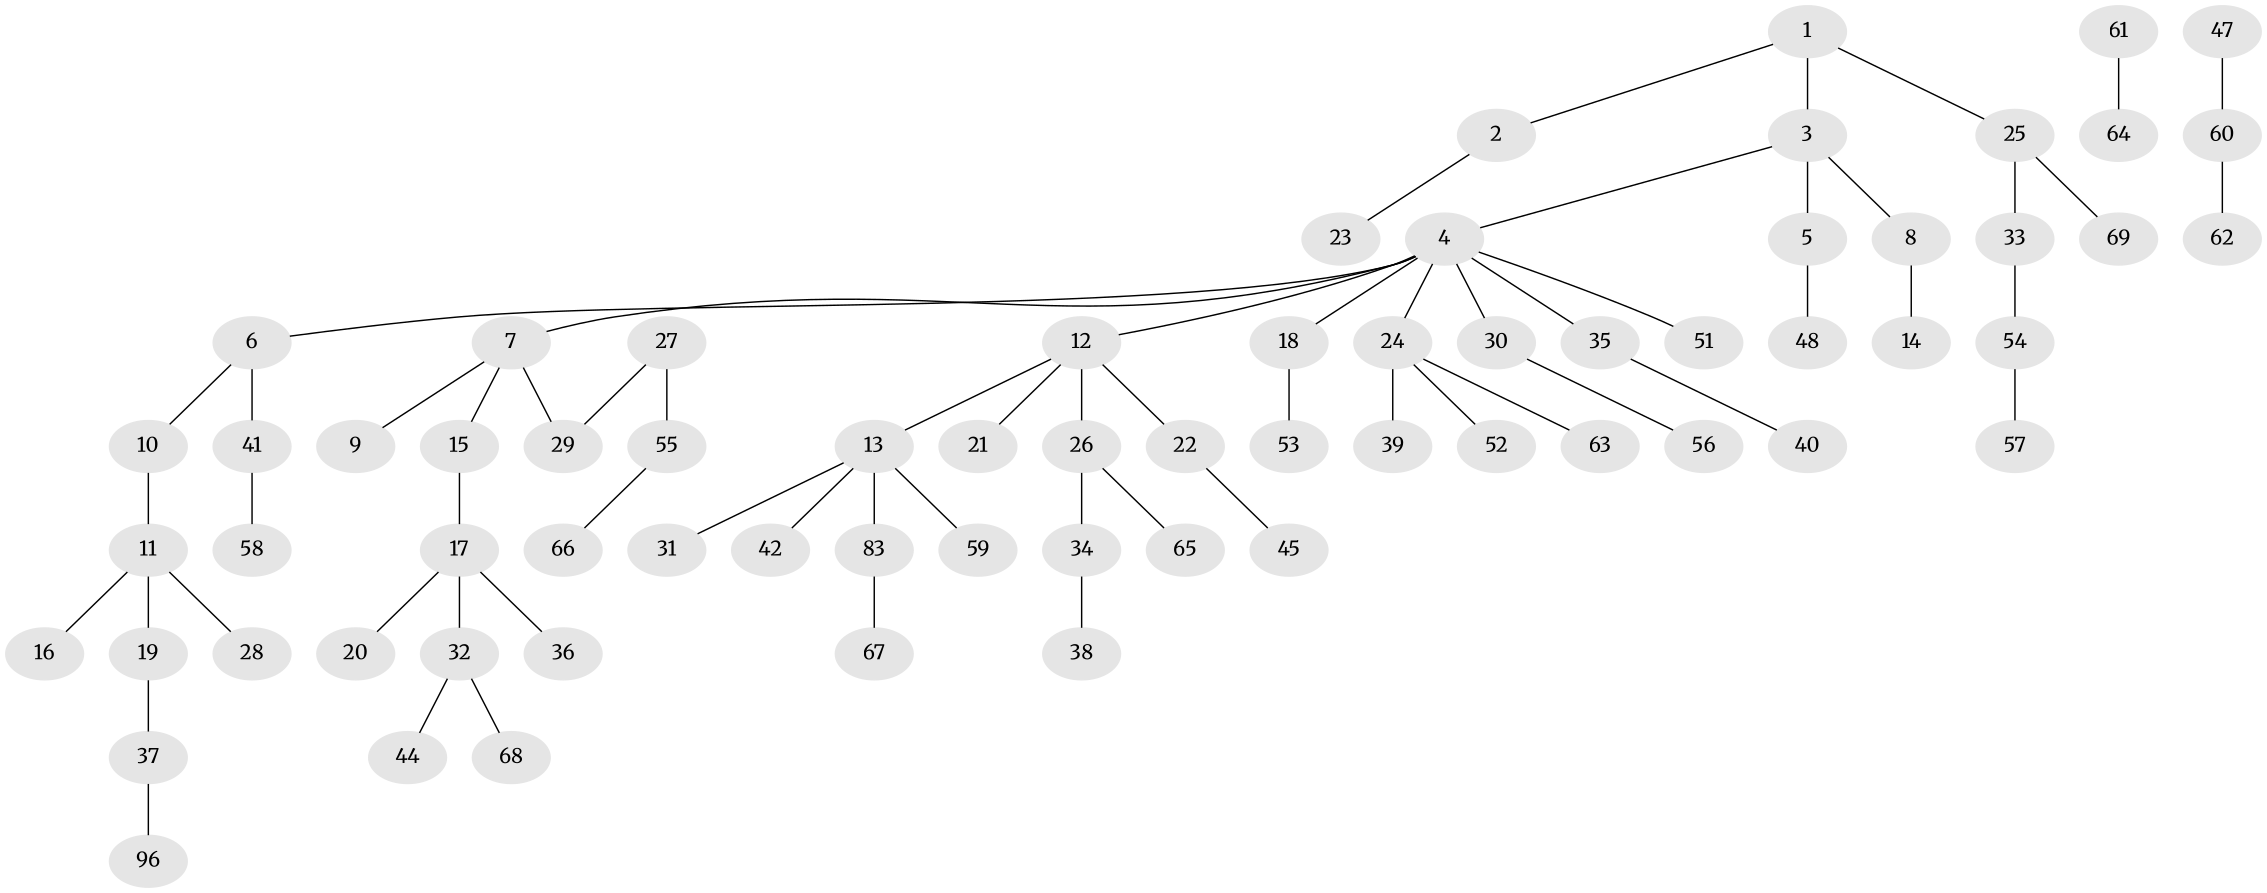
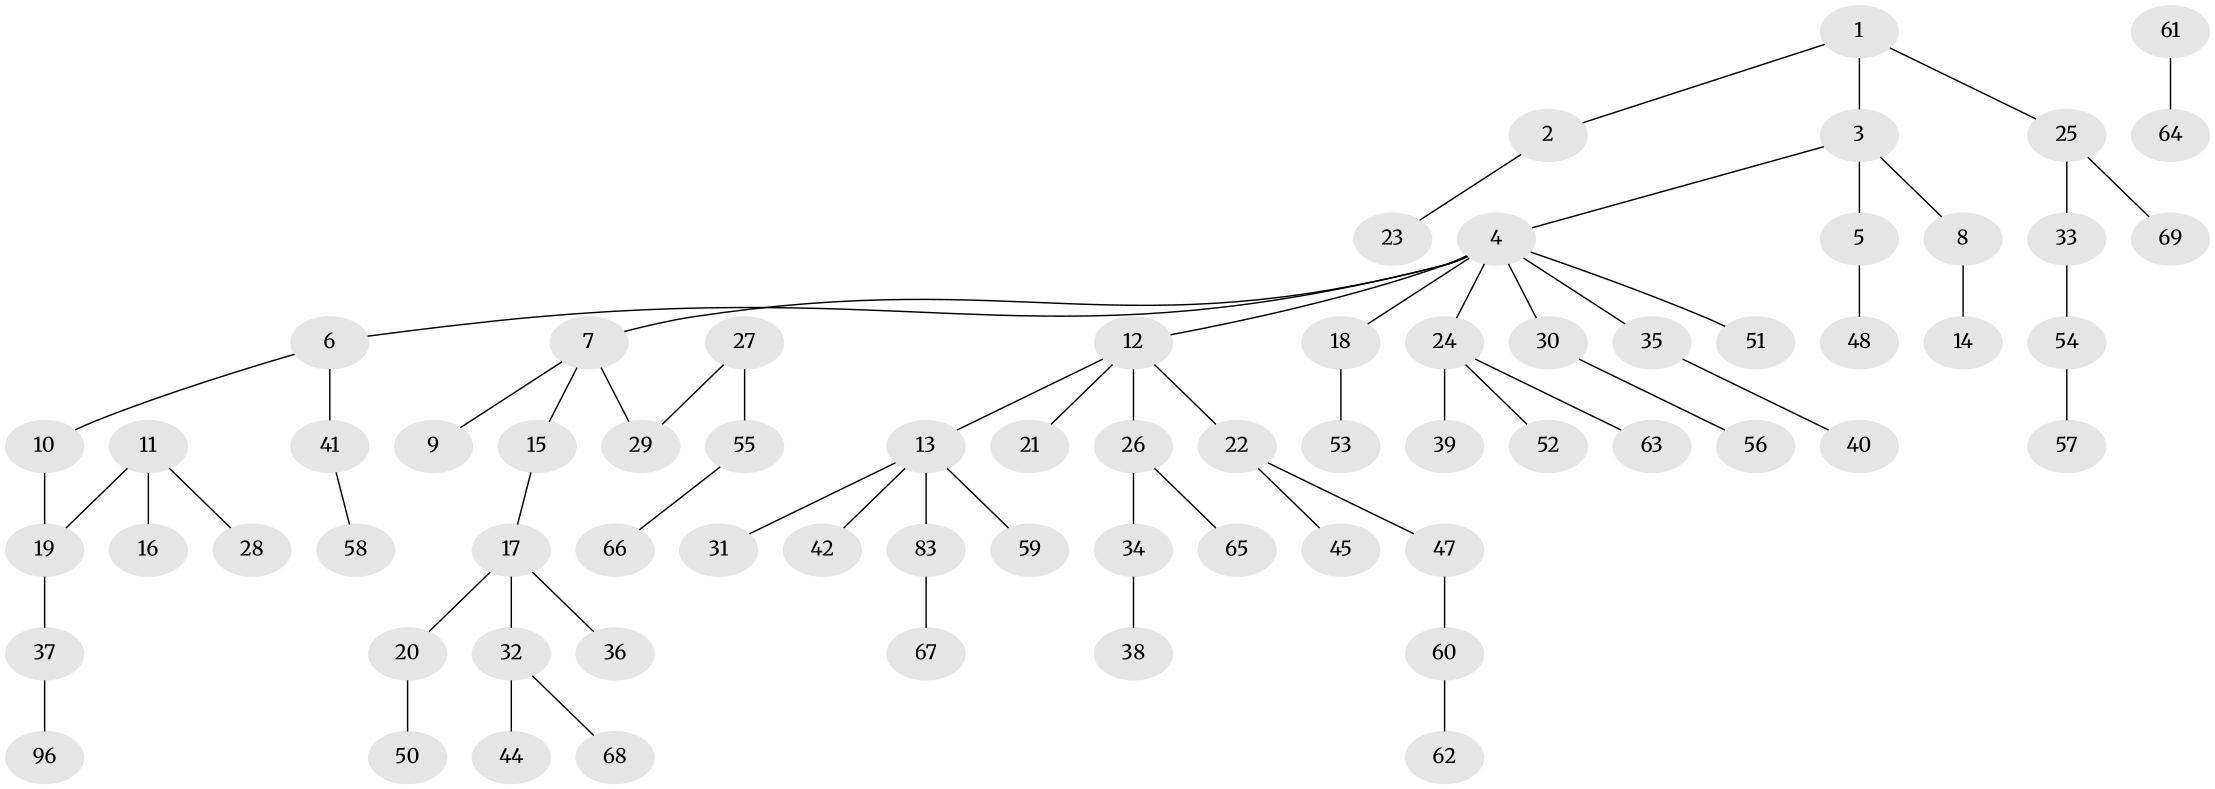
edge "10" -- "11": now "10" -- "19"
edge "22" -- "47": added
node "50": added
